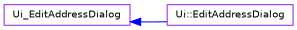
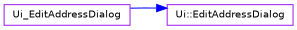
edge "Ui::EditAddressDialog" -> "Ui_EditAddressDialog": reversed
